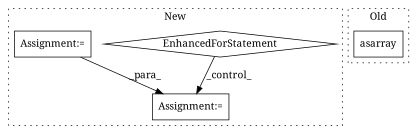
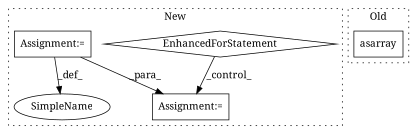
node "SimpleName": added
